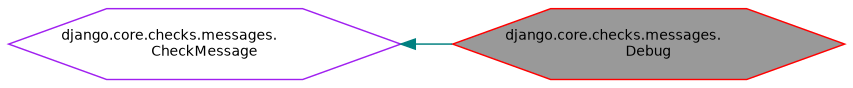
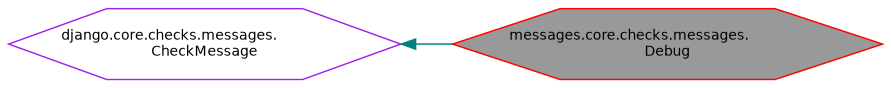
node "django.core.checks.messages. Debug": label "django.core.checks.messages. Debug" -> "messages.core.checks.messages. Debug"
